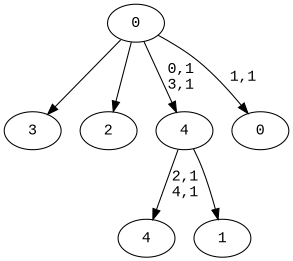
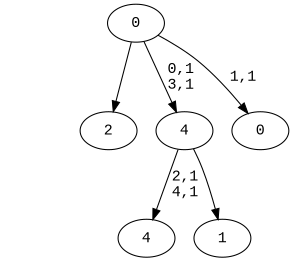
node "3": removed
